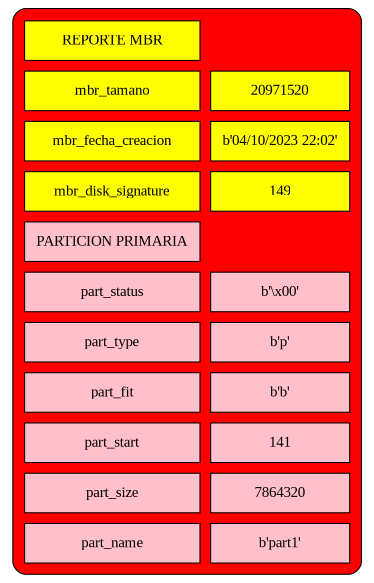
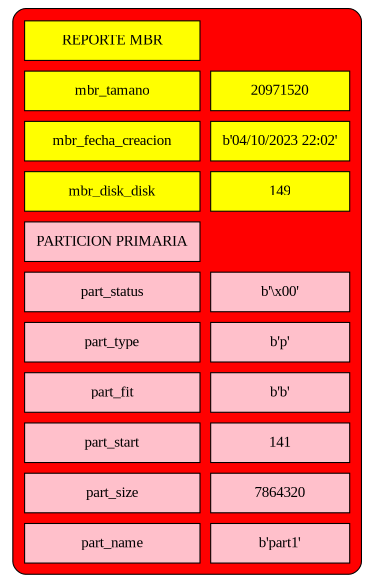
node "REPORTE MBR": text "mbr_disk_signature" -> "mbr_disk_disk"
